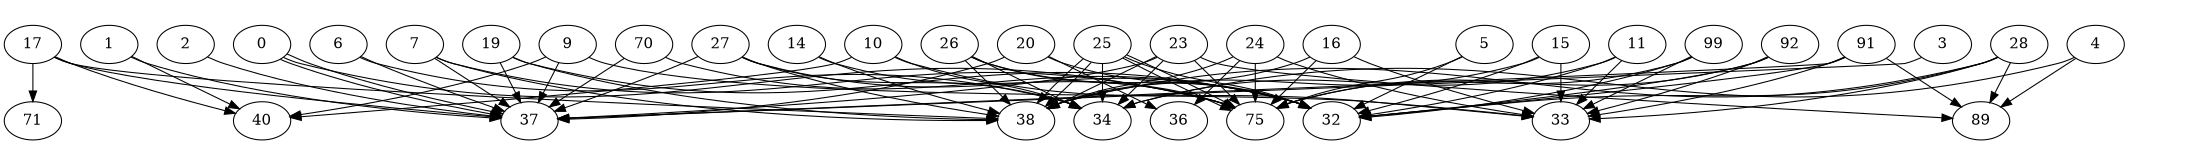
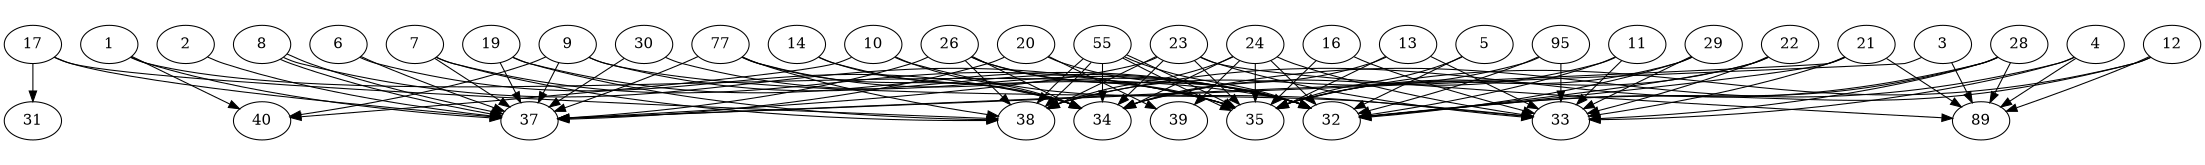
node "0": label "0" -> "8"
node "70": label "70" -> "30"
node "27": label "27" -> "77"
node "25": label "25" -> "55"
node "13": added
node "15": label "15" -> "95"
node "99": label "99" -> "29"
node "92": label "92" -> "22"
node "91": label "91" -> "21"
node "12": added
edge "3" -> "89": added
edge "24" -> "32": added
edge "24" -> "34": added
edge "16" -> "38": removed
edge "1" -> "32": added
edge "9" -> "32": added
edge "17" -> "40": removed
edge "14" -> "38": now "14" -> "34"
edge "23" -> "33": added
edge "26" -> "37": added
edge "4" -> "33": added
node "71": label "71" -> "31"
node "36": label "36" -> "39"
node "75": label "75" -> "35"
